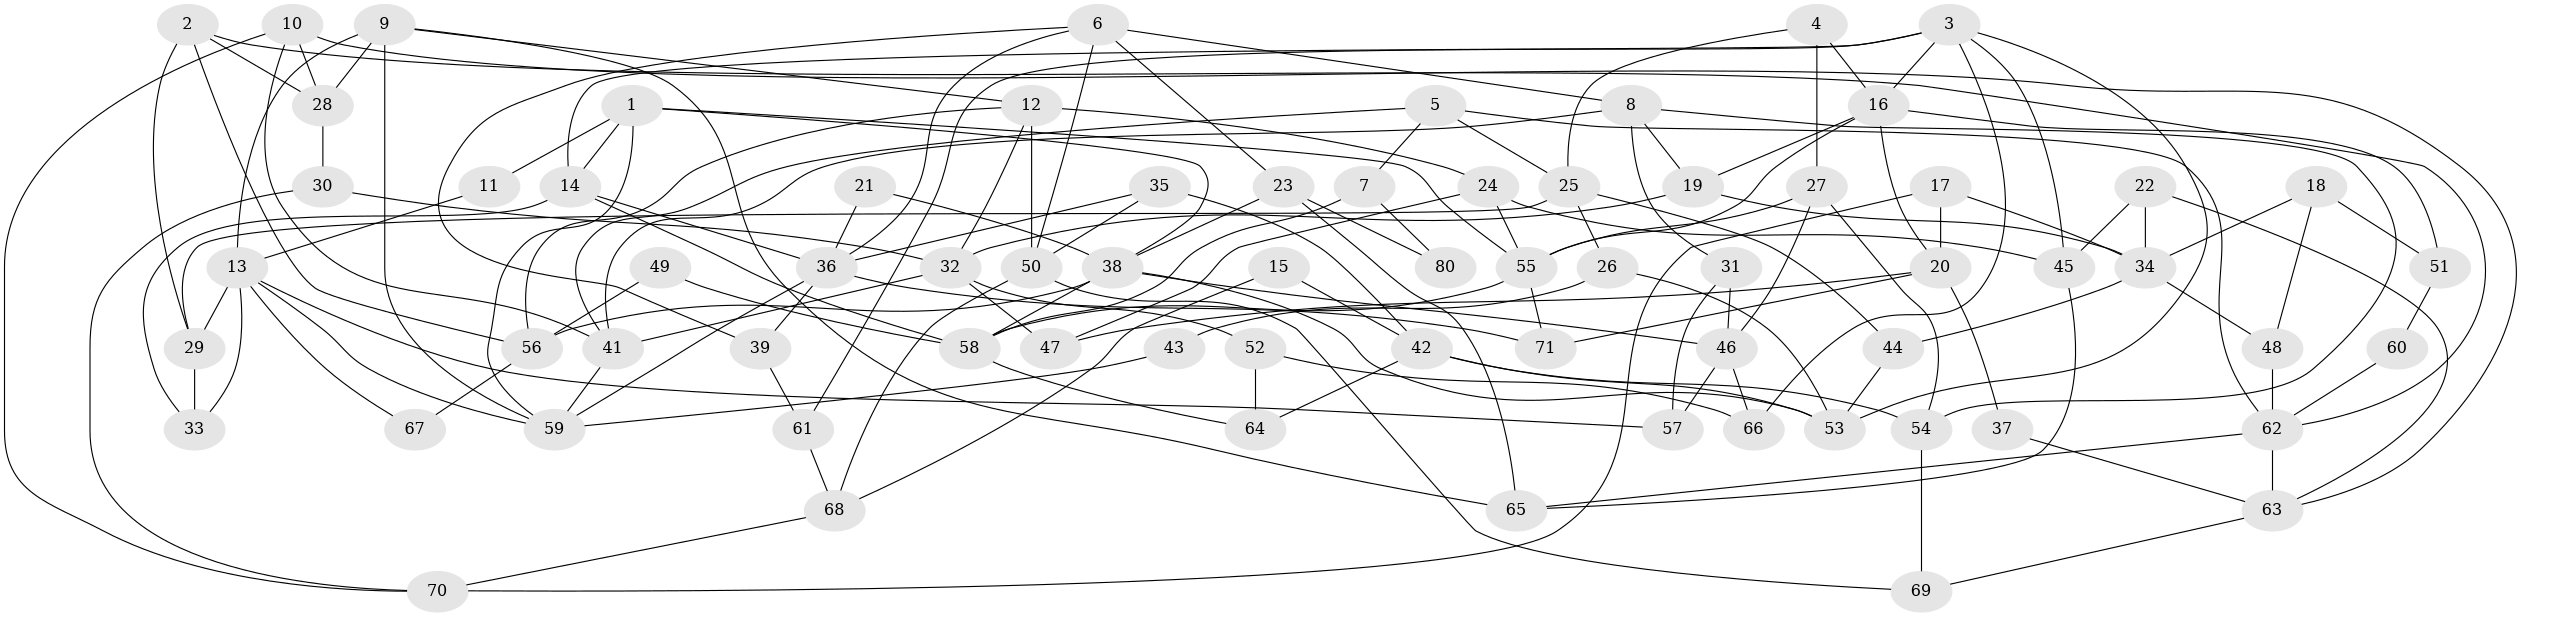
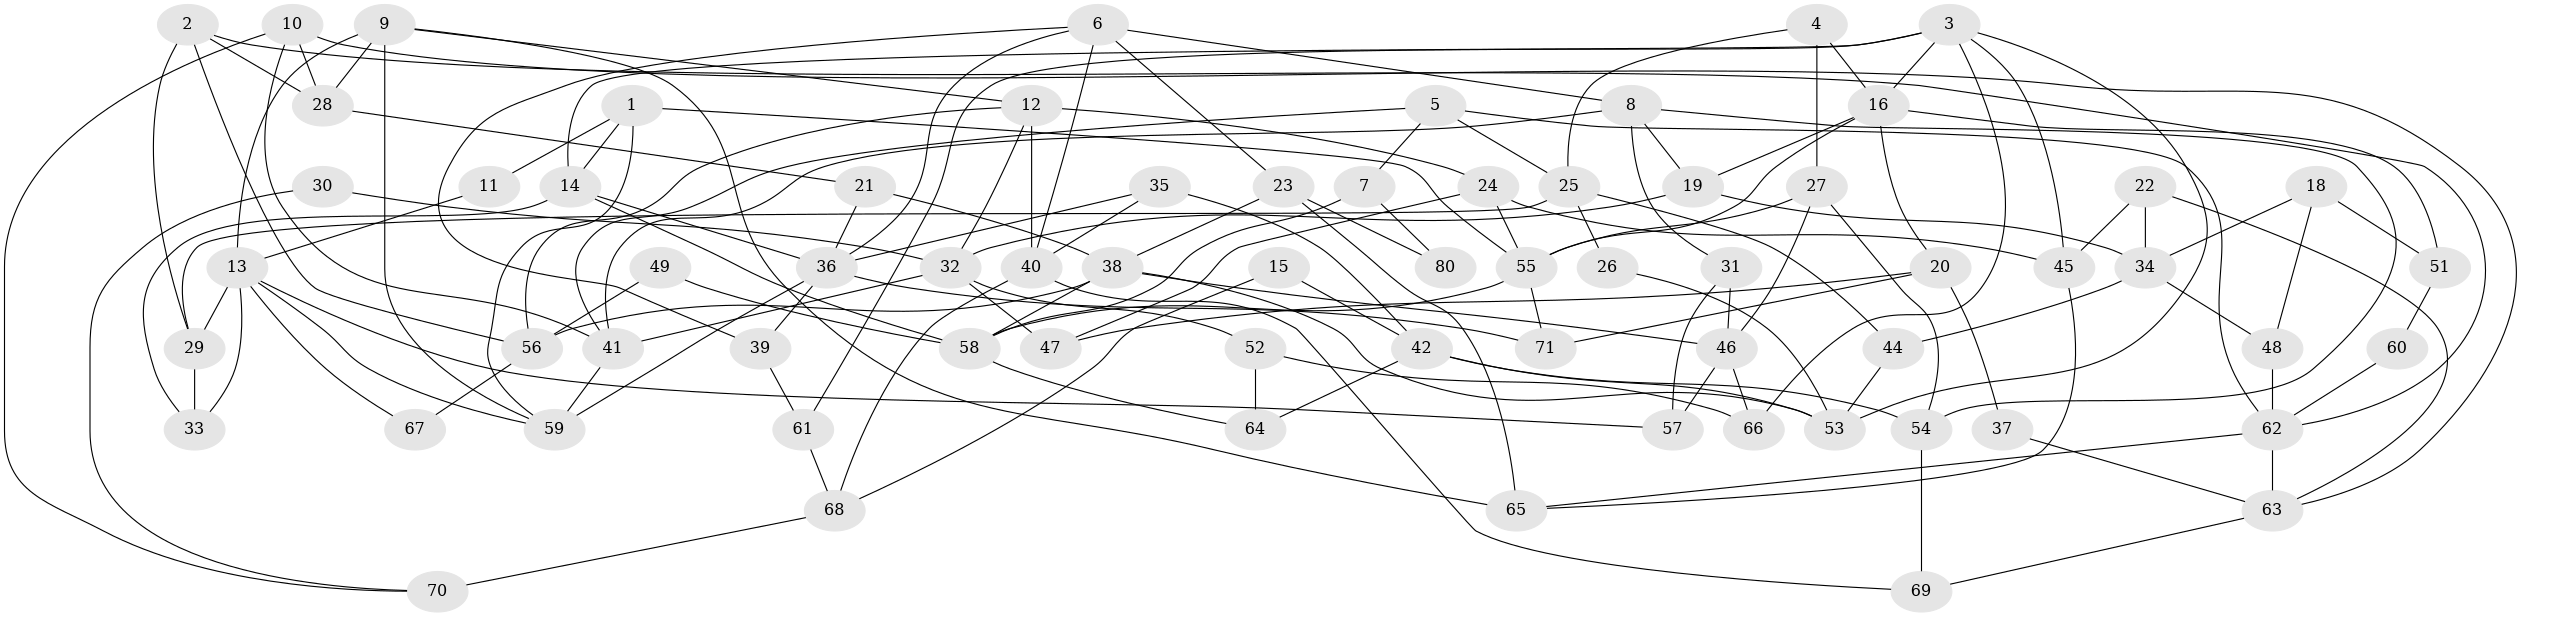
edge "28" -- "30": now "28" -- "21"
edge "1" -- "38": removed
node "17": removed
node "50": label "50" -> "40"
node "43": removed
